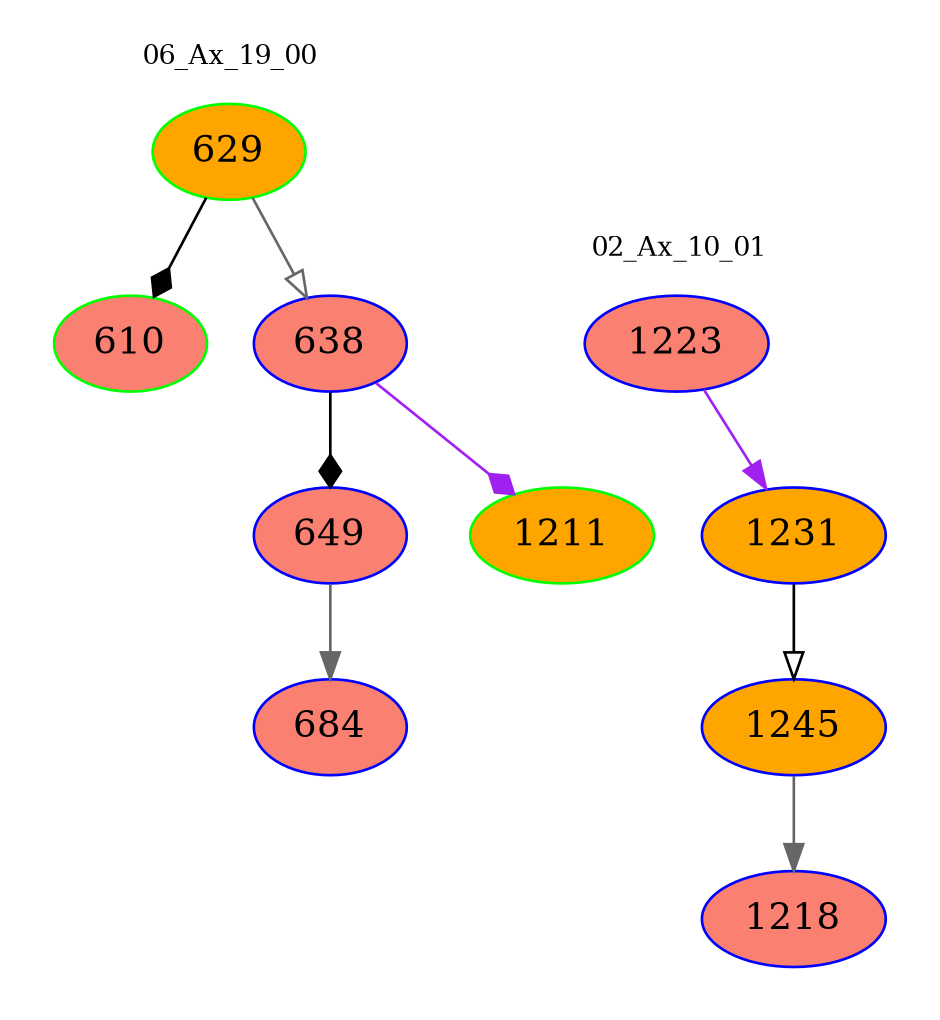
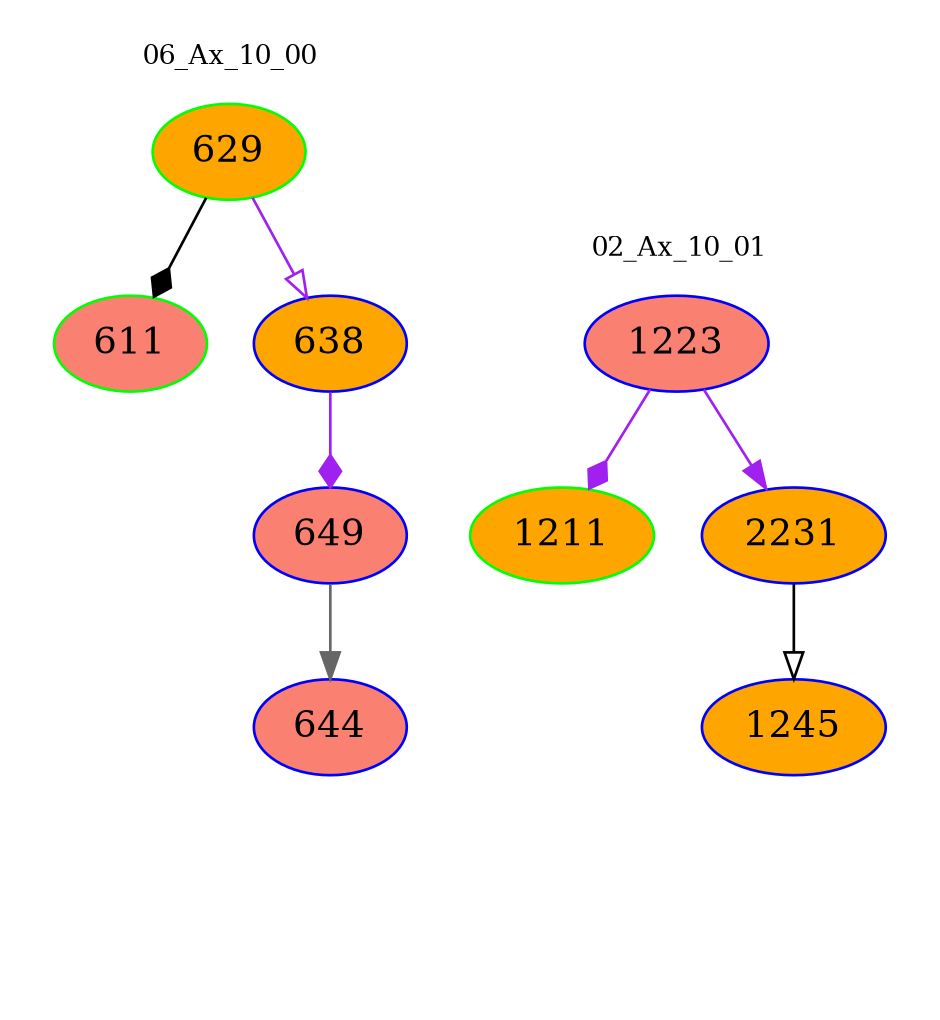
cluster "06_Ax_19_00": label "06_Ax_19_00" -> "06_Ax_10_00"
edge "629" -> "638": color gray40 -> purple
node "610": label "610" -> "611"
node "638": fillcolor salmon -> orange
edge "638" -> "1211": now "1223" -> "1211"
edge "638" -> "649": color black -> purple
node "1231": label "1231" -> "2231"
node "684": label "684" -> "644"
node "1218": removed
